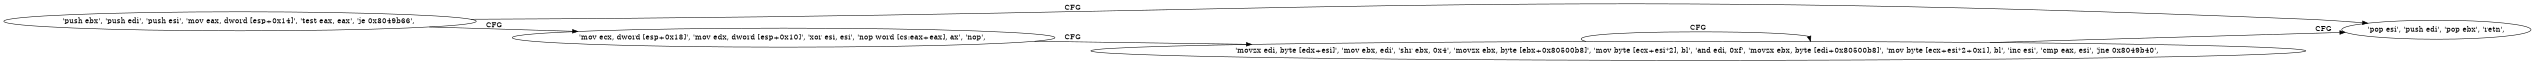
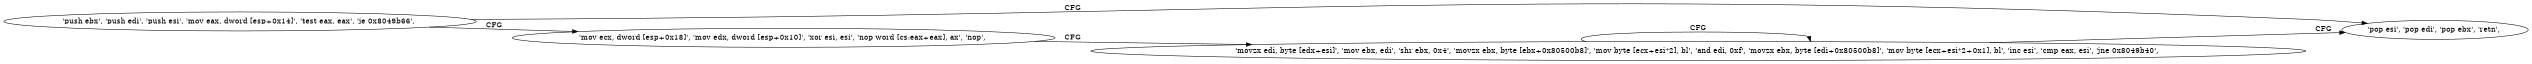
node "'pop esi', 'push edi', 'pop ebx', 'retn',": label "'pop esi', 'push edi', 'pop ebx', 'retn'," -> "'pop esi', 'pop edi', 'pop ebx', 'retn',"
